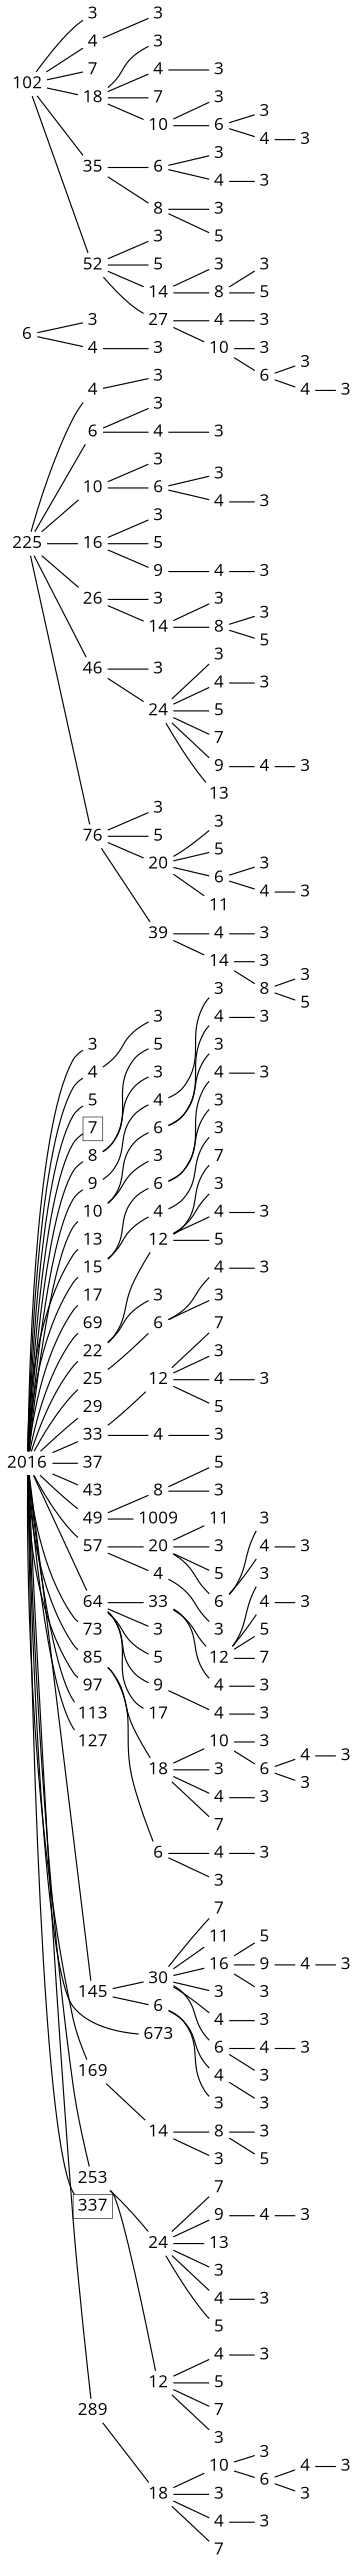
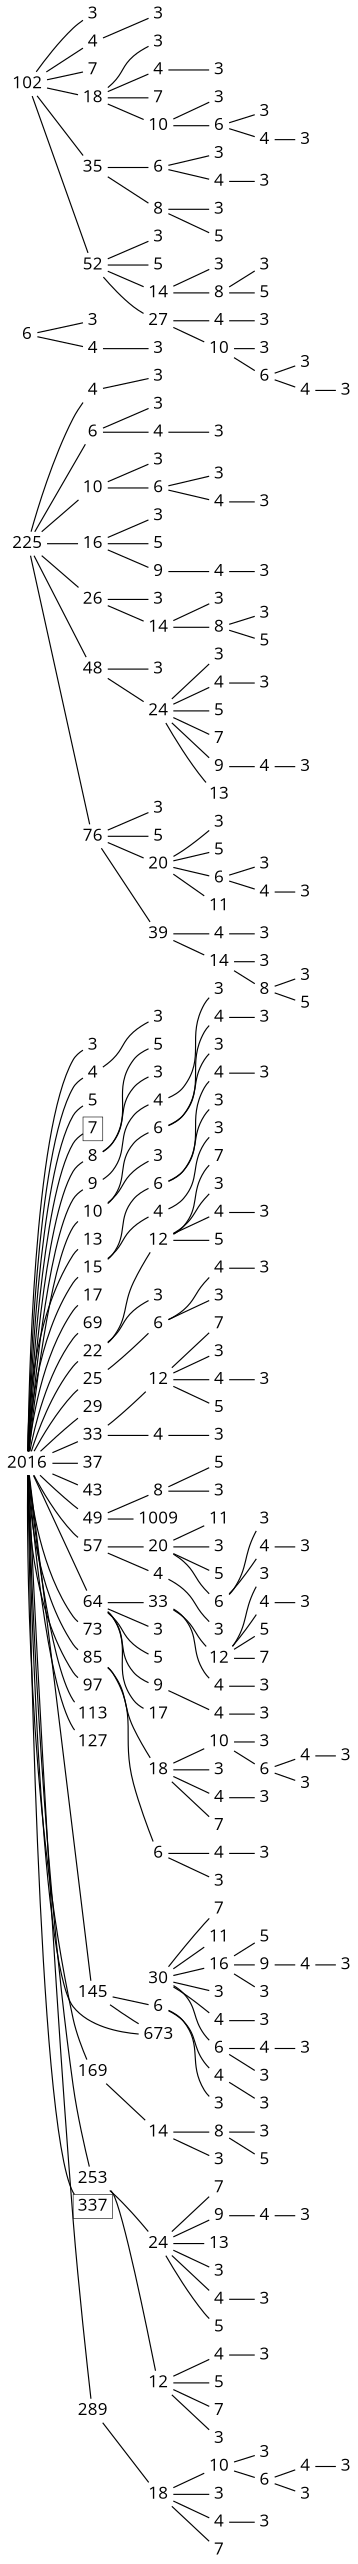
node "46": label "46" -> "48"
edge "30" -- "145": now "673" -- "145"
